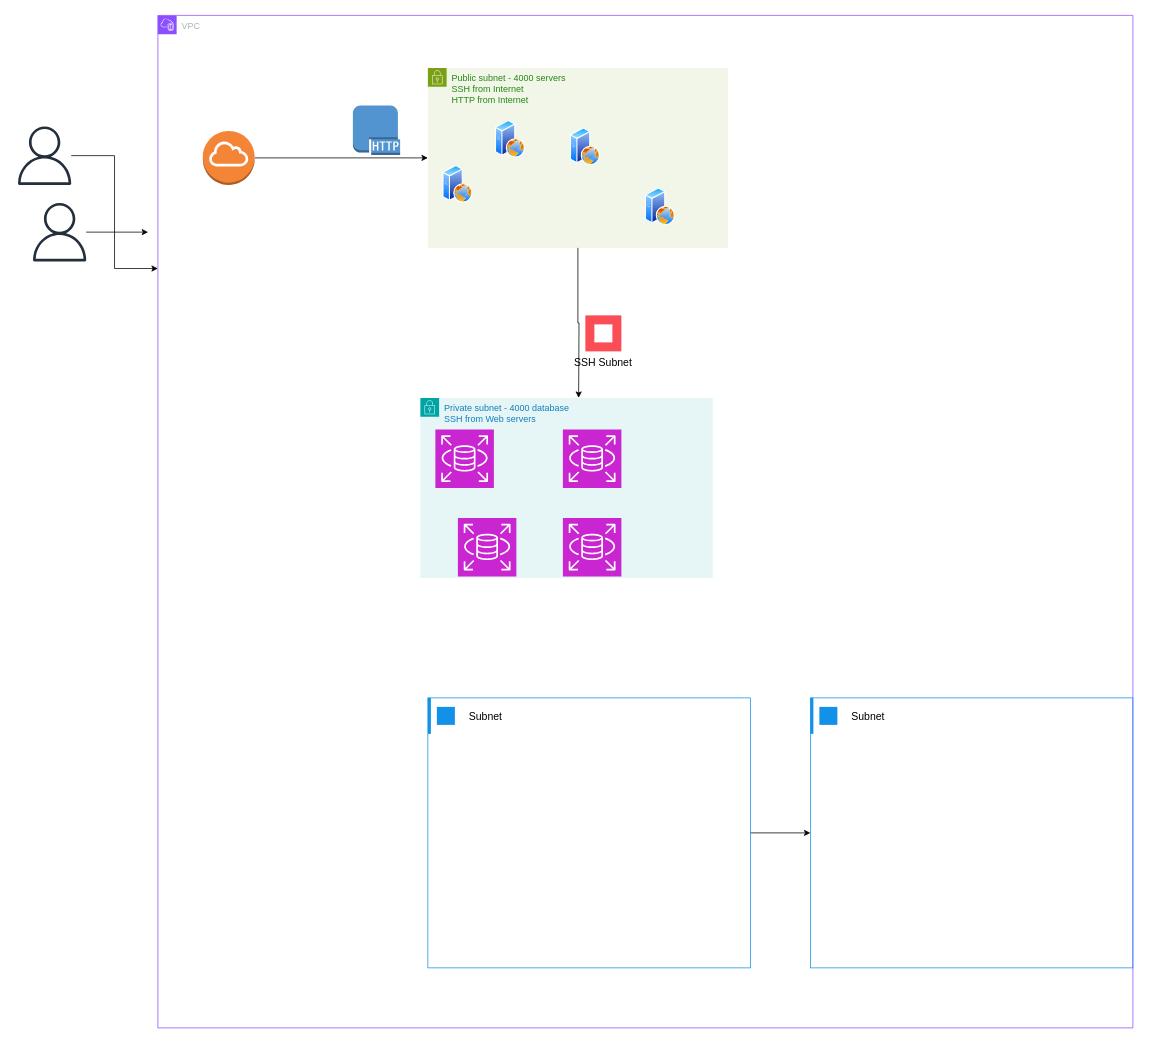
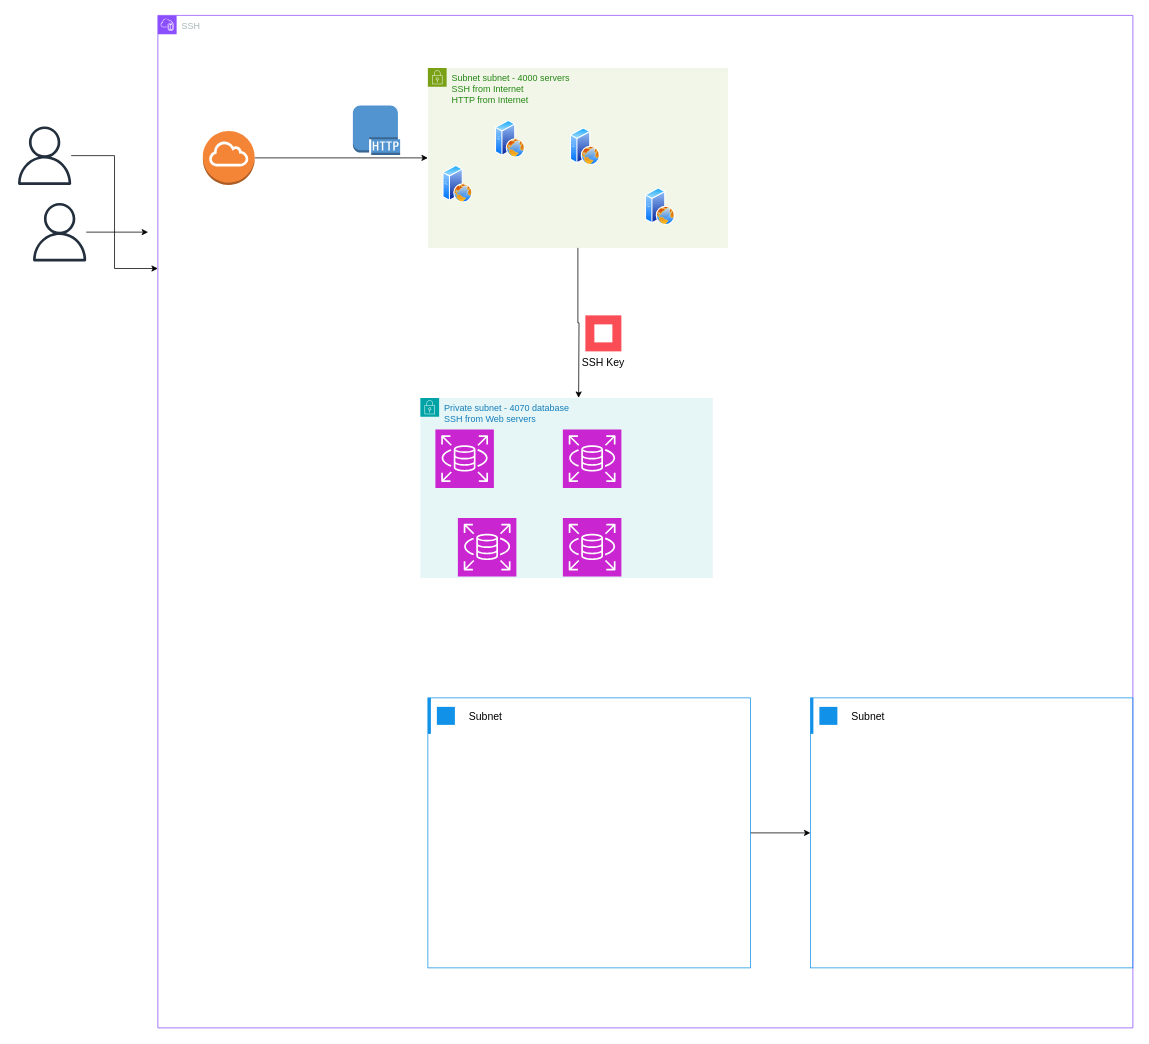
node "VPC": label "VPC" -> "SSH"
node "Public subnet - 4000 servers SSH from Internet HTTP from Internet": label "Public subnet - 4000 servers SSH from Internet HTTP from Internet" -> "Subnet subnet - 4000 servers SSH from Internet HTTP from Internet"
node "SSH Subnet": label "SSH Subnet" -> "SSH Key"
node "Private subnet - 4000 database SSH from Web servers": label "Private subnet - 4000 database SSH from Web servers" -> "Private subnet - 4070 database SSH from Web servers"
